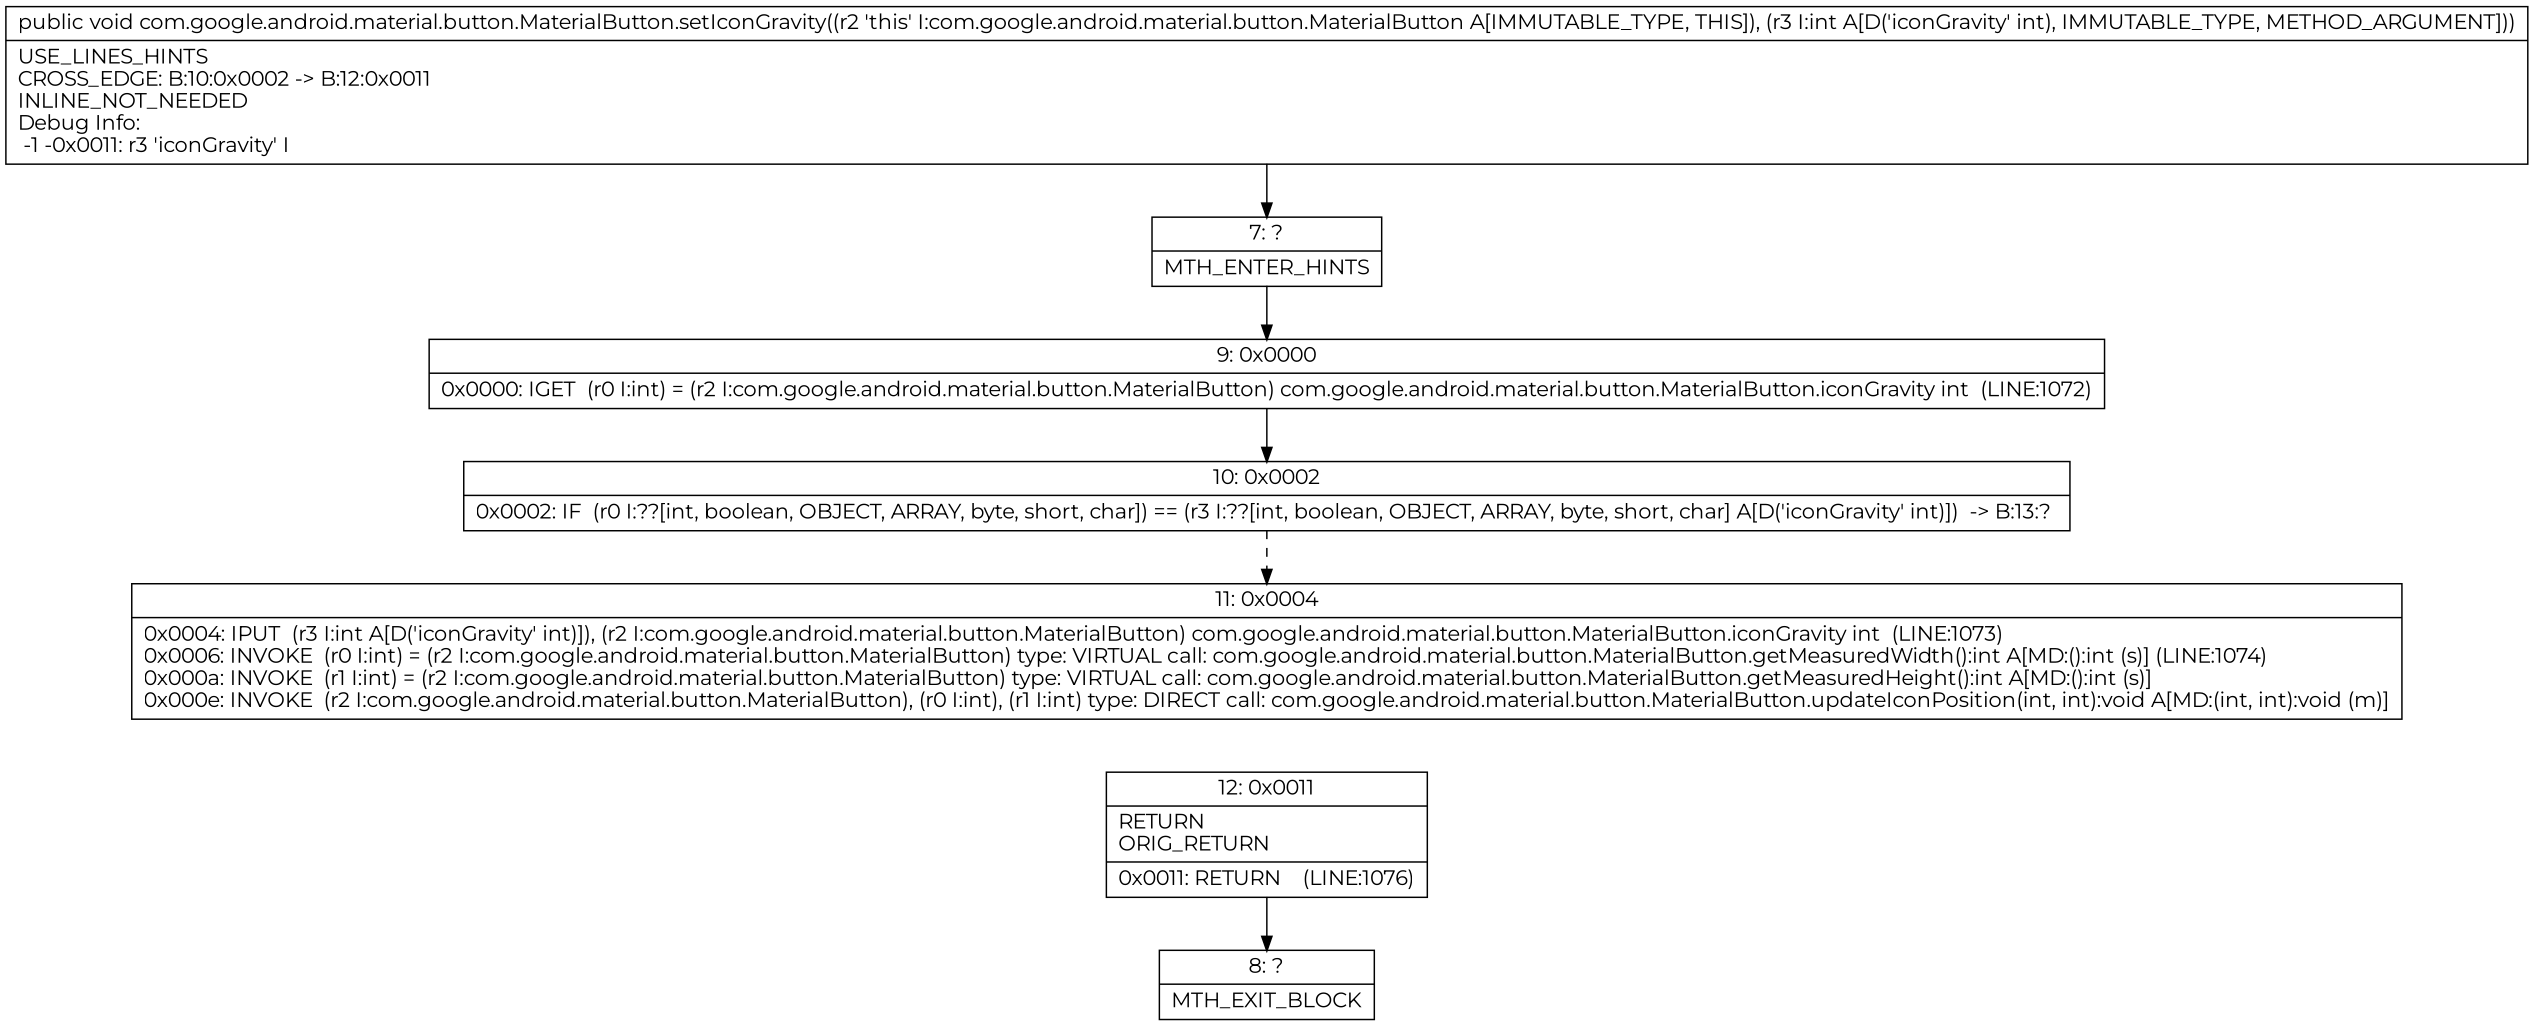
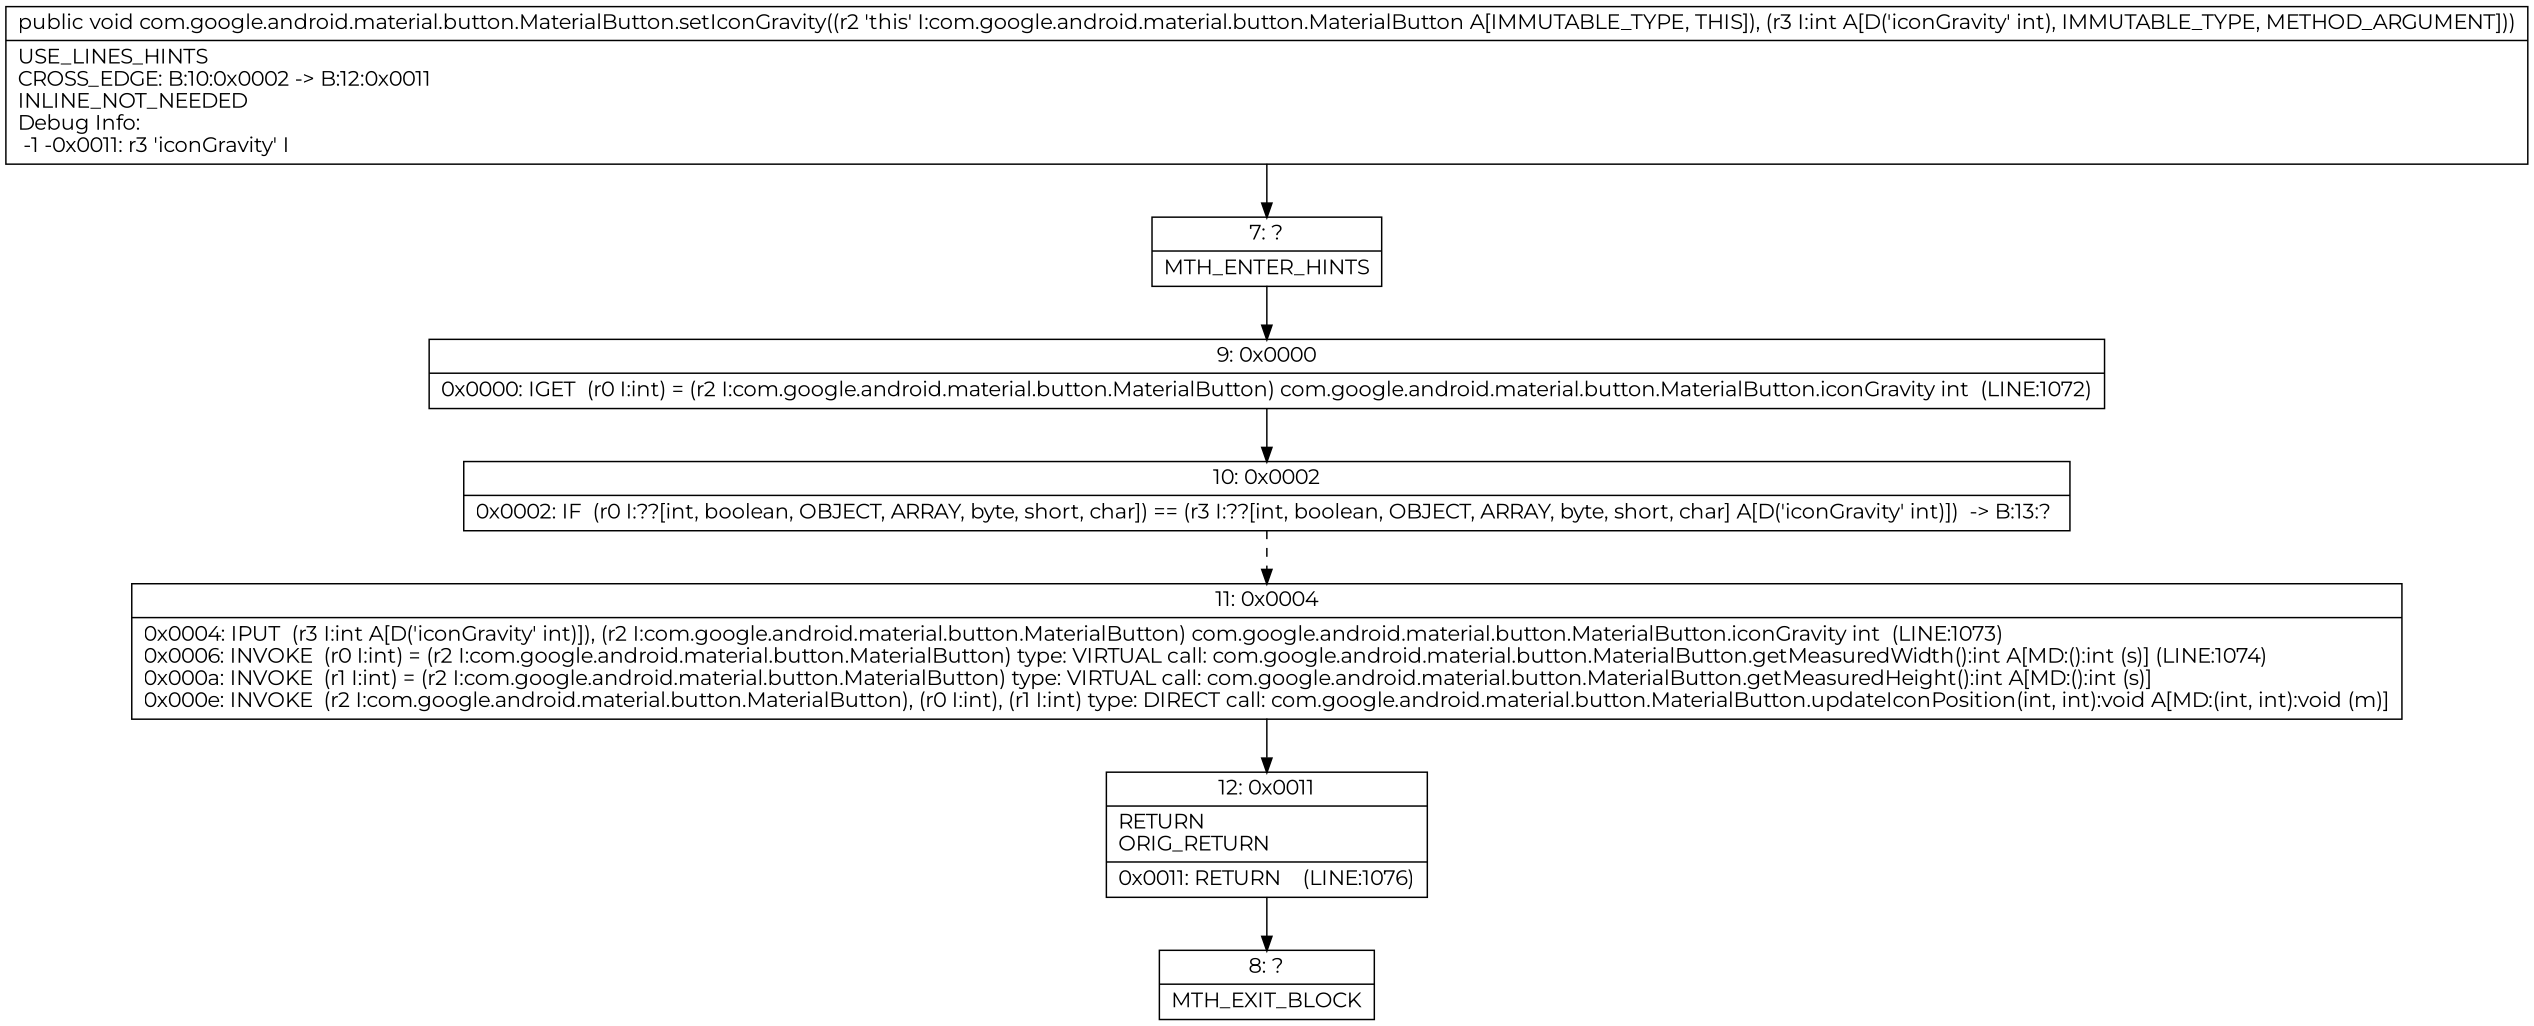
edge "11: 0x0004" -> "12: 0x0011": added
